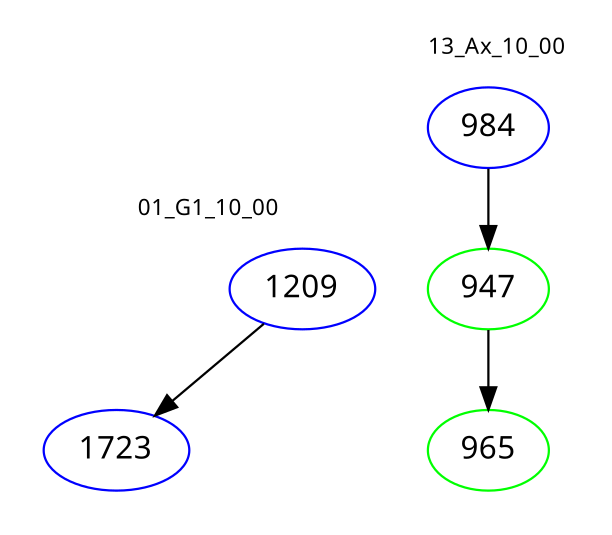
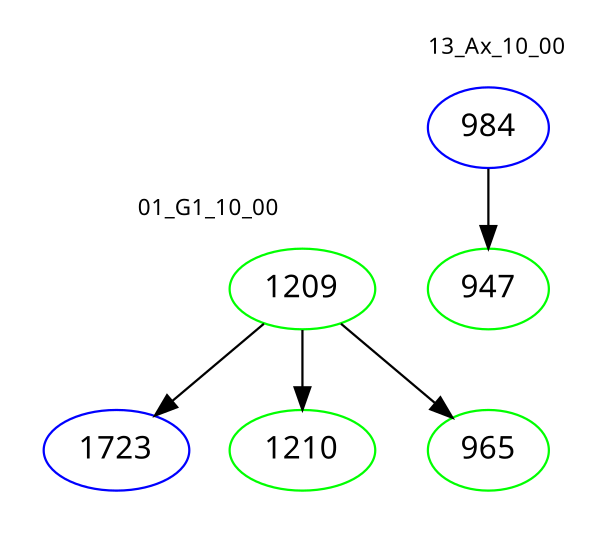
node "1209": color blue -> green
edge "947" -> "965": now "1209" -> "965"
node "1210": added
